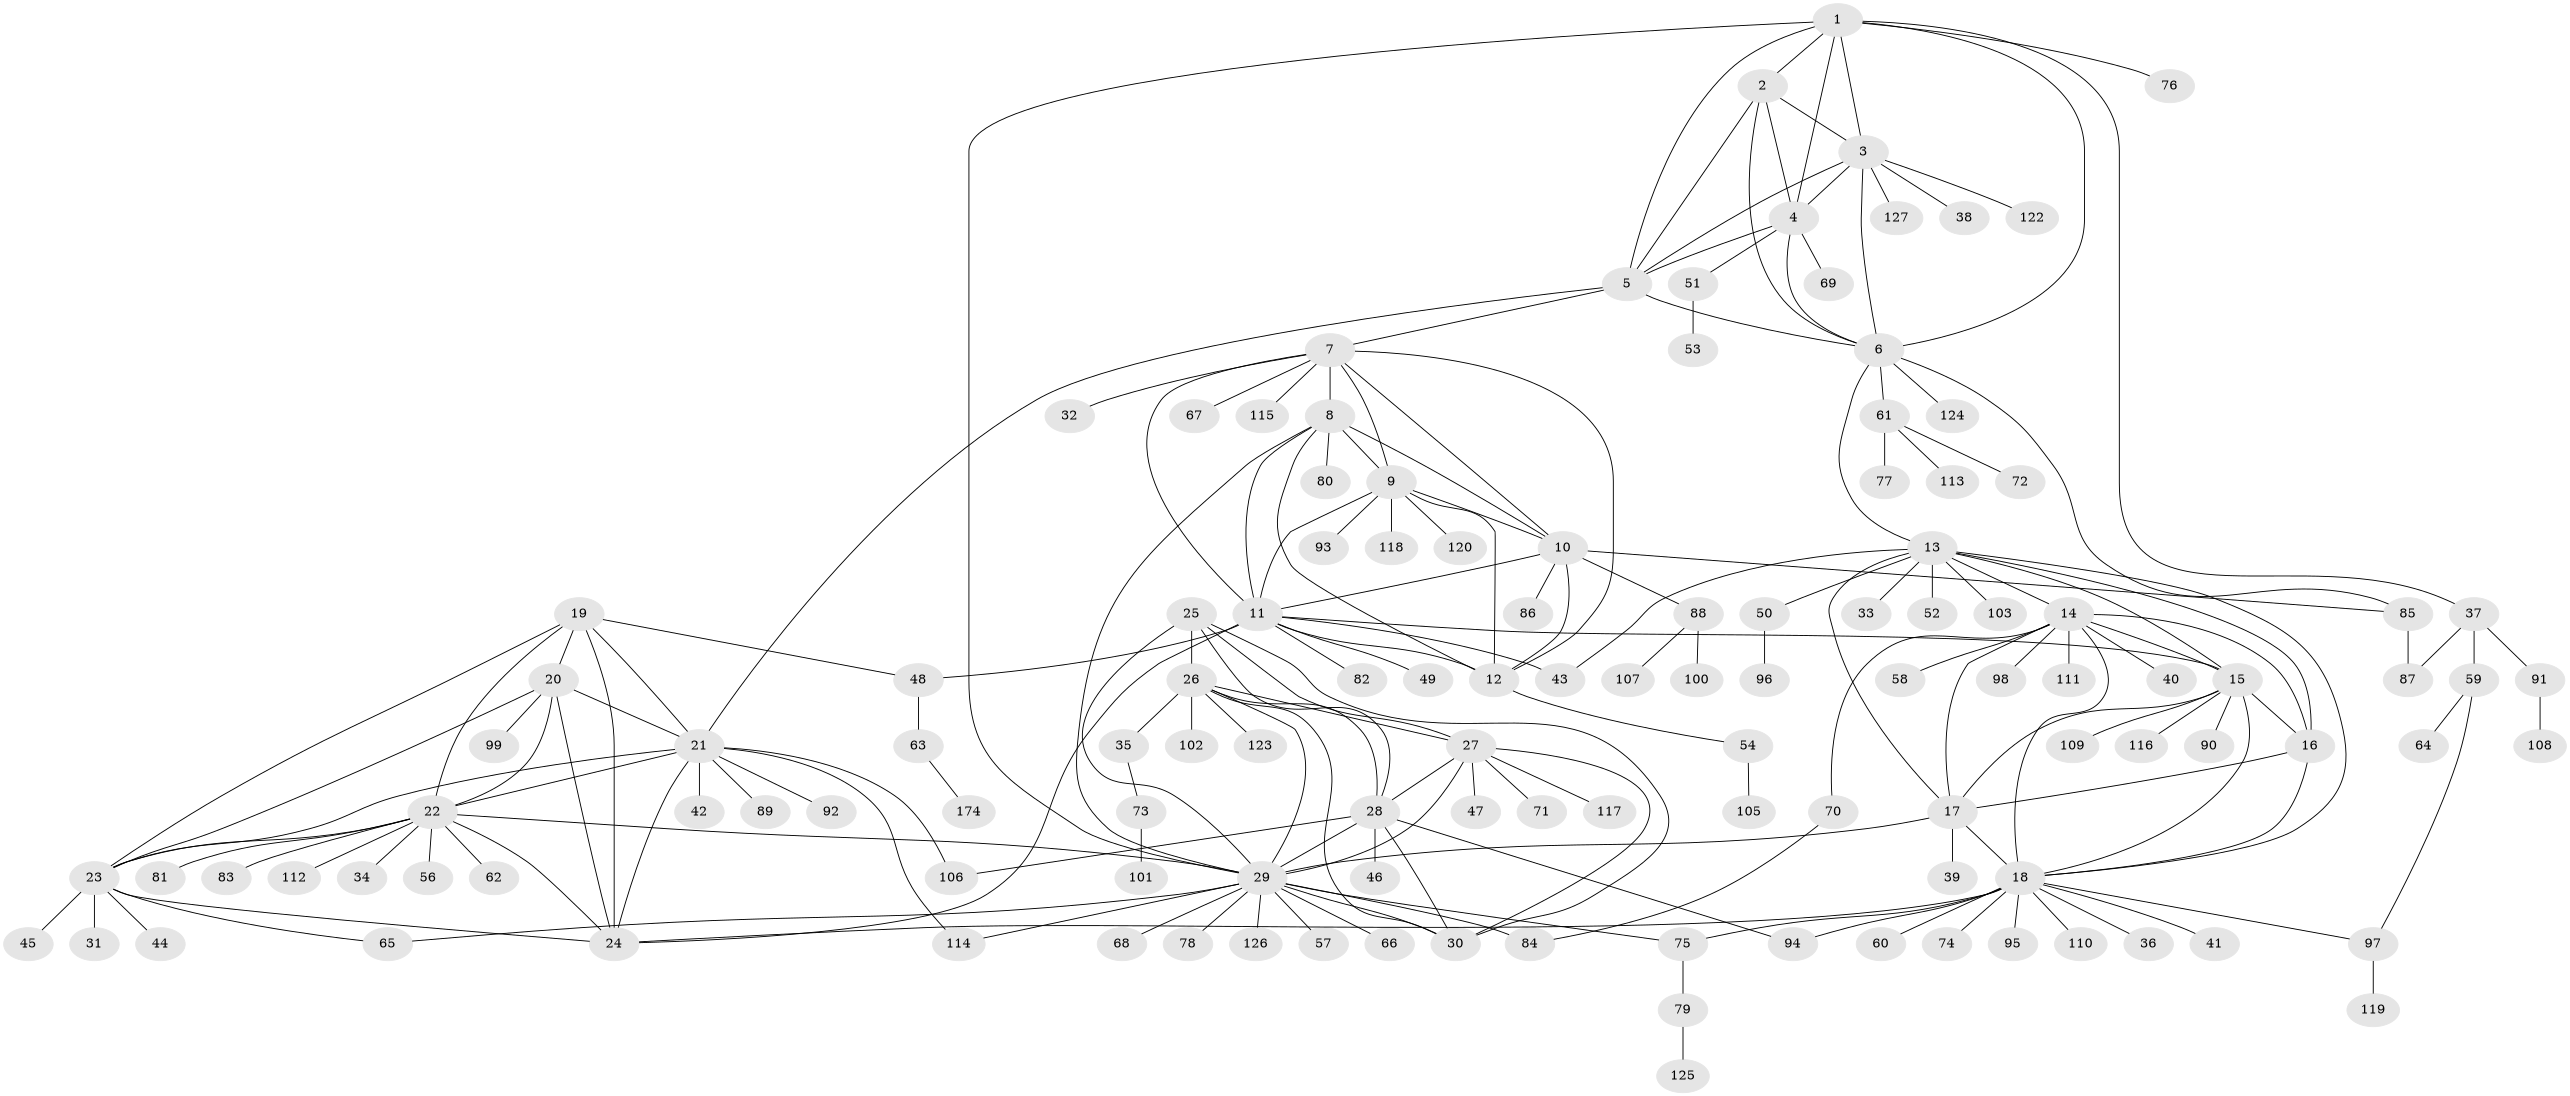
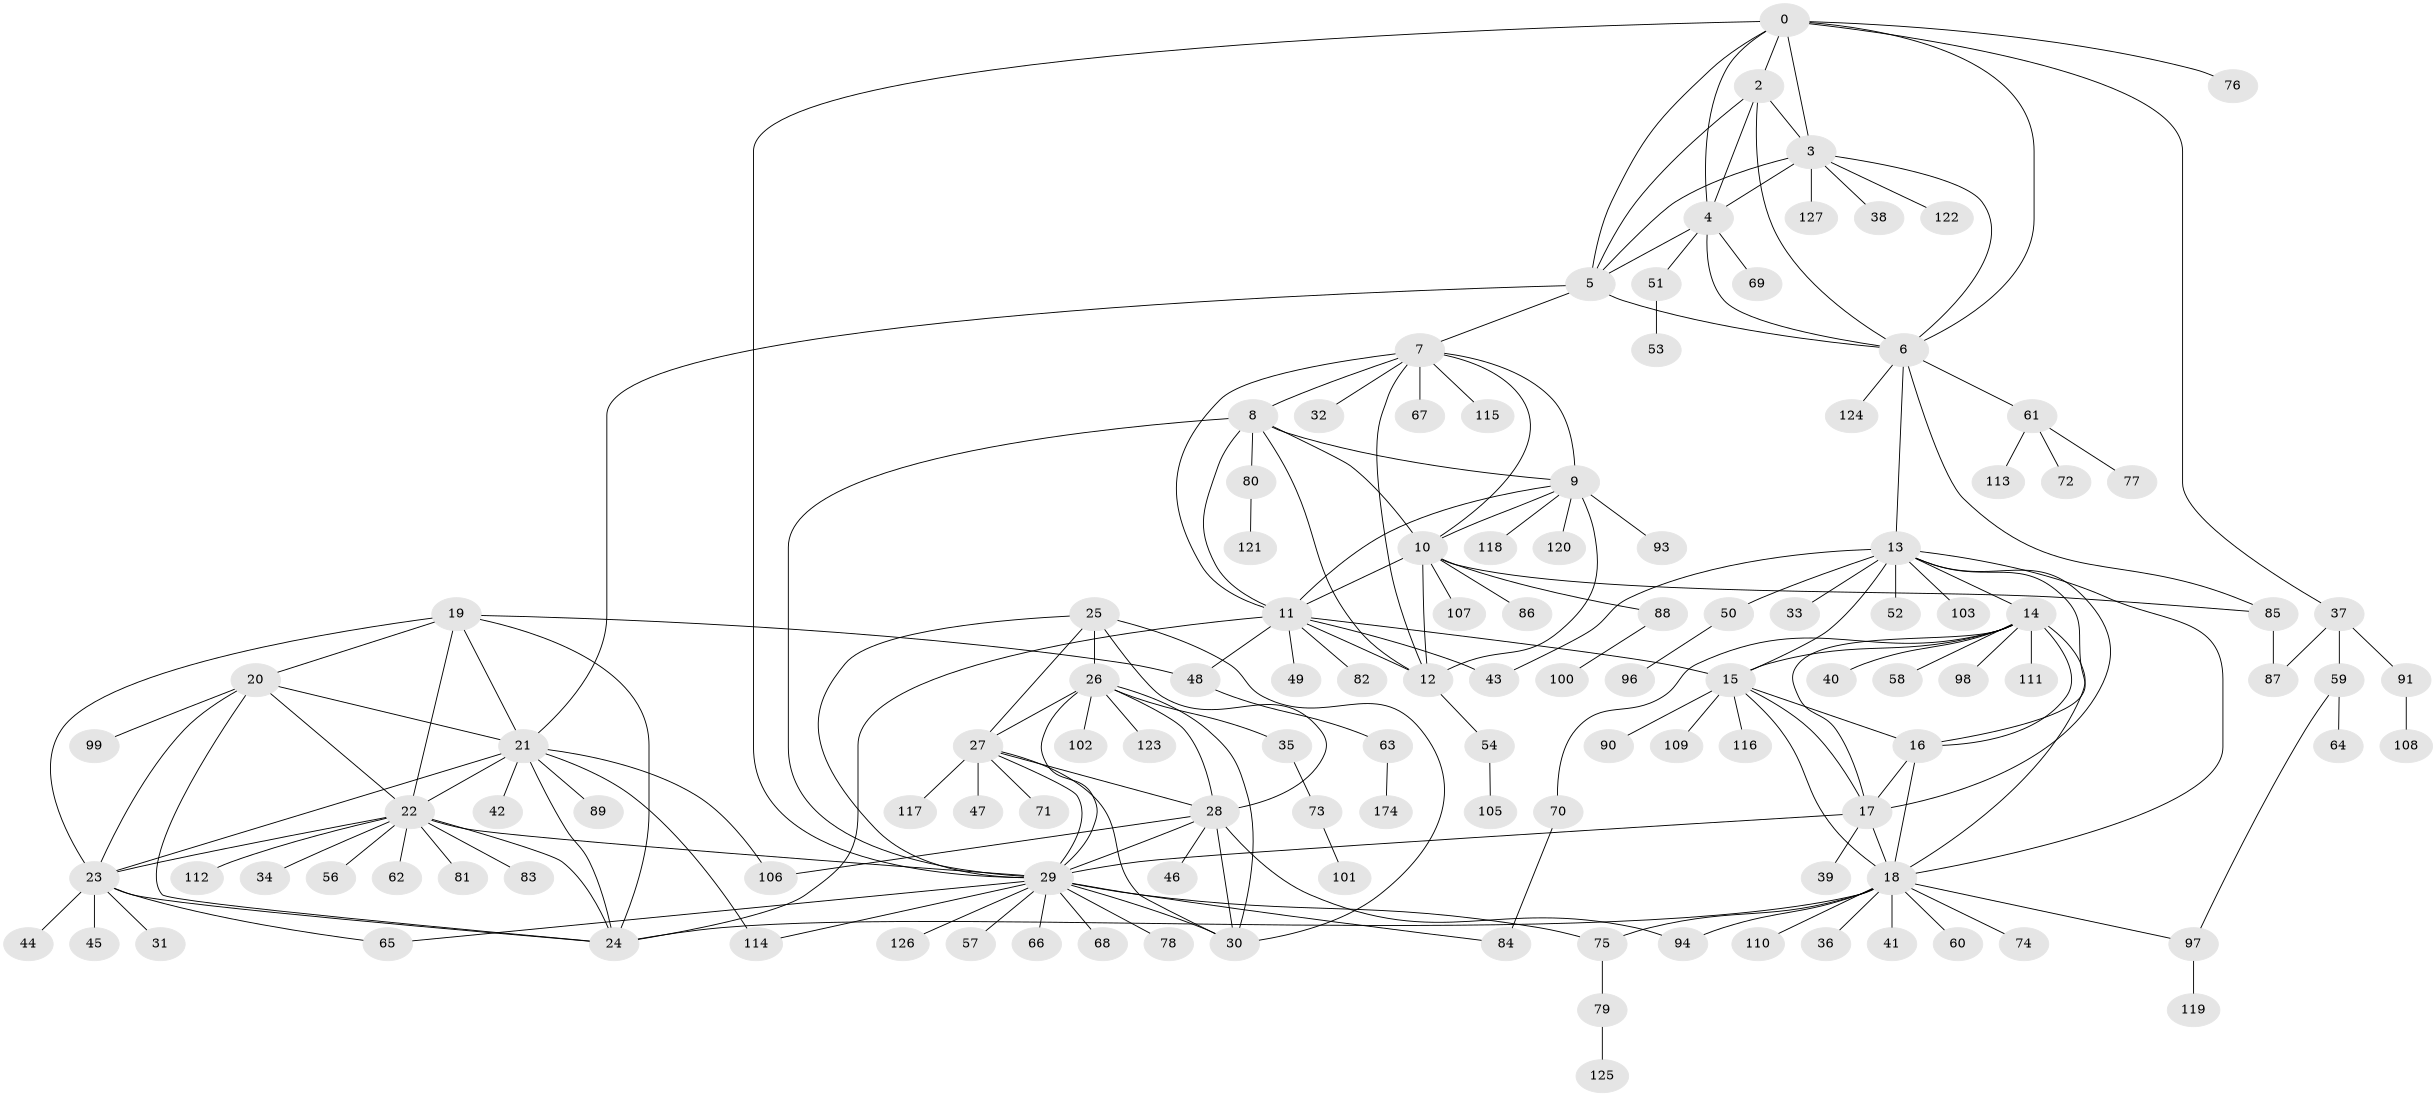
node "1": label "1" -> "0"
node "121": added
edge "88" -- "107": now "10" -- "107"
node "92": removed
node "95": removed
